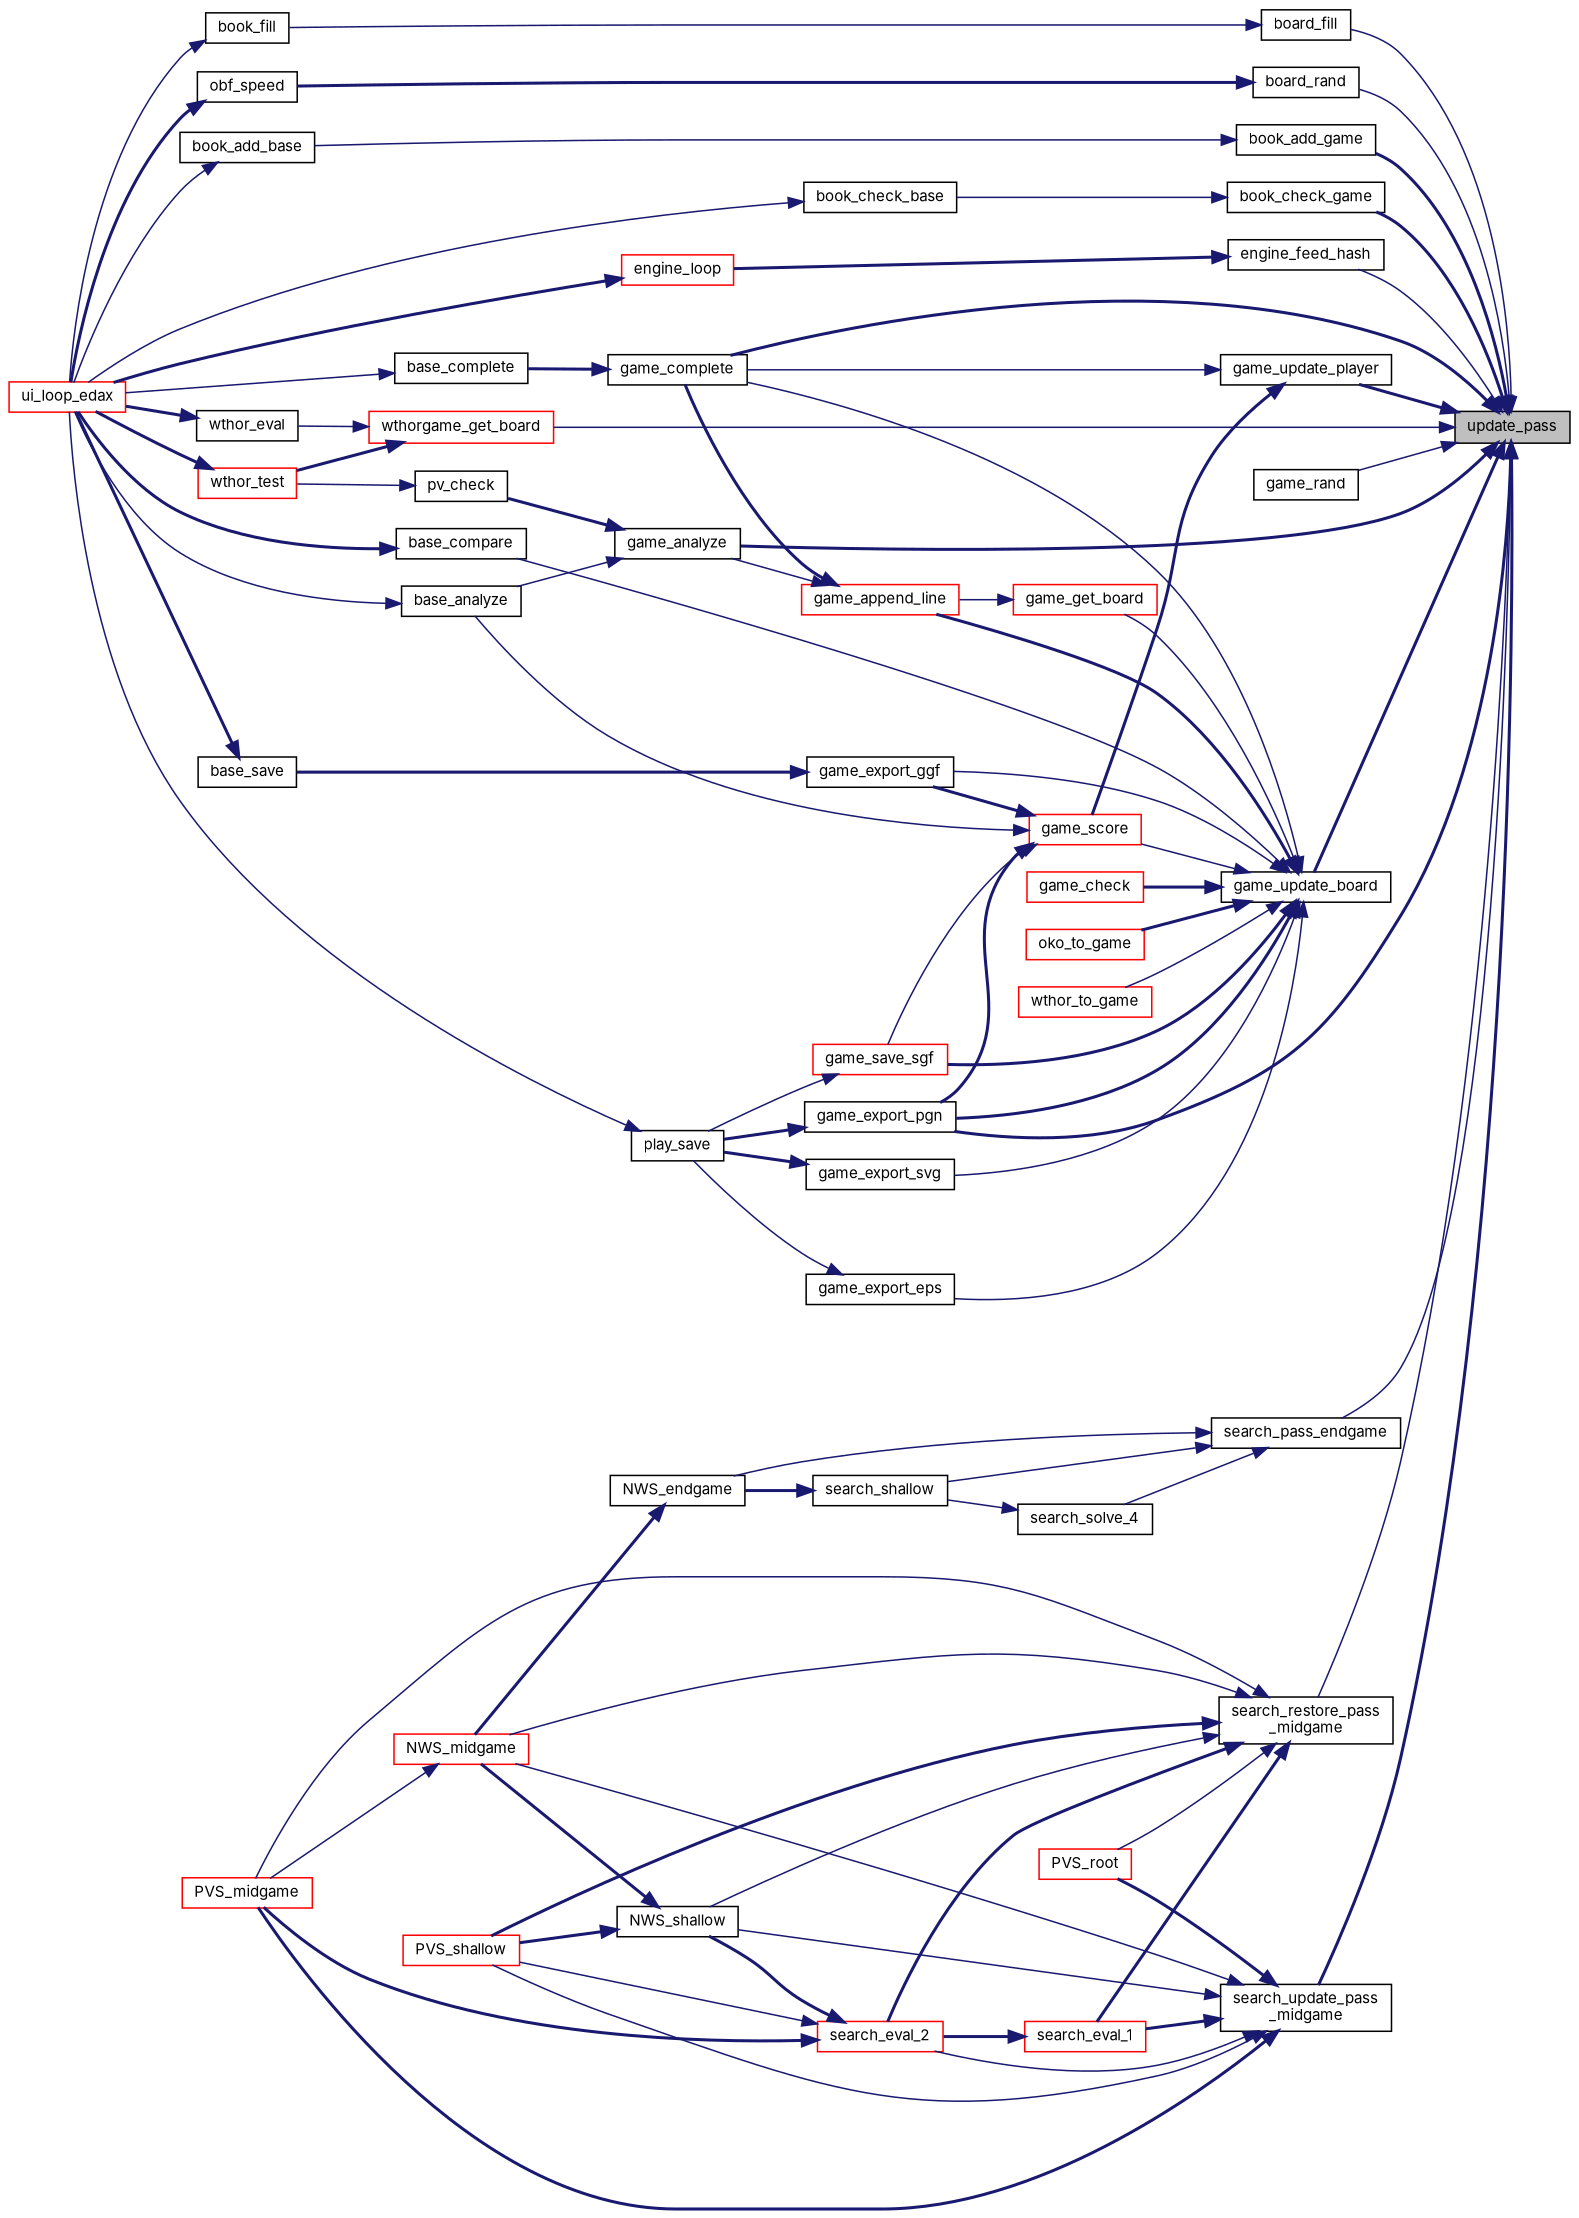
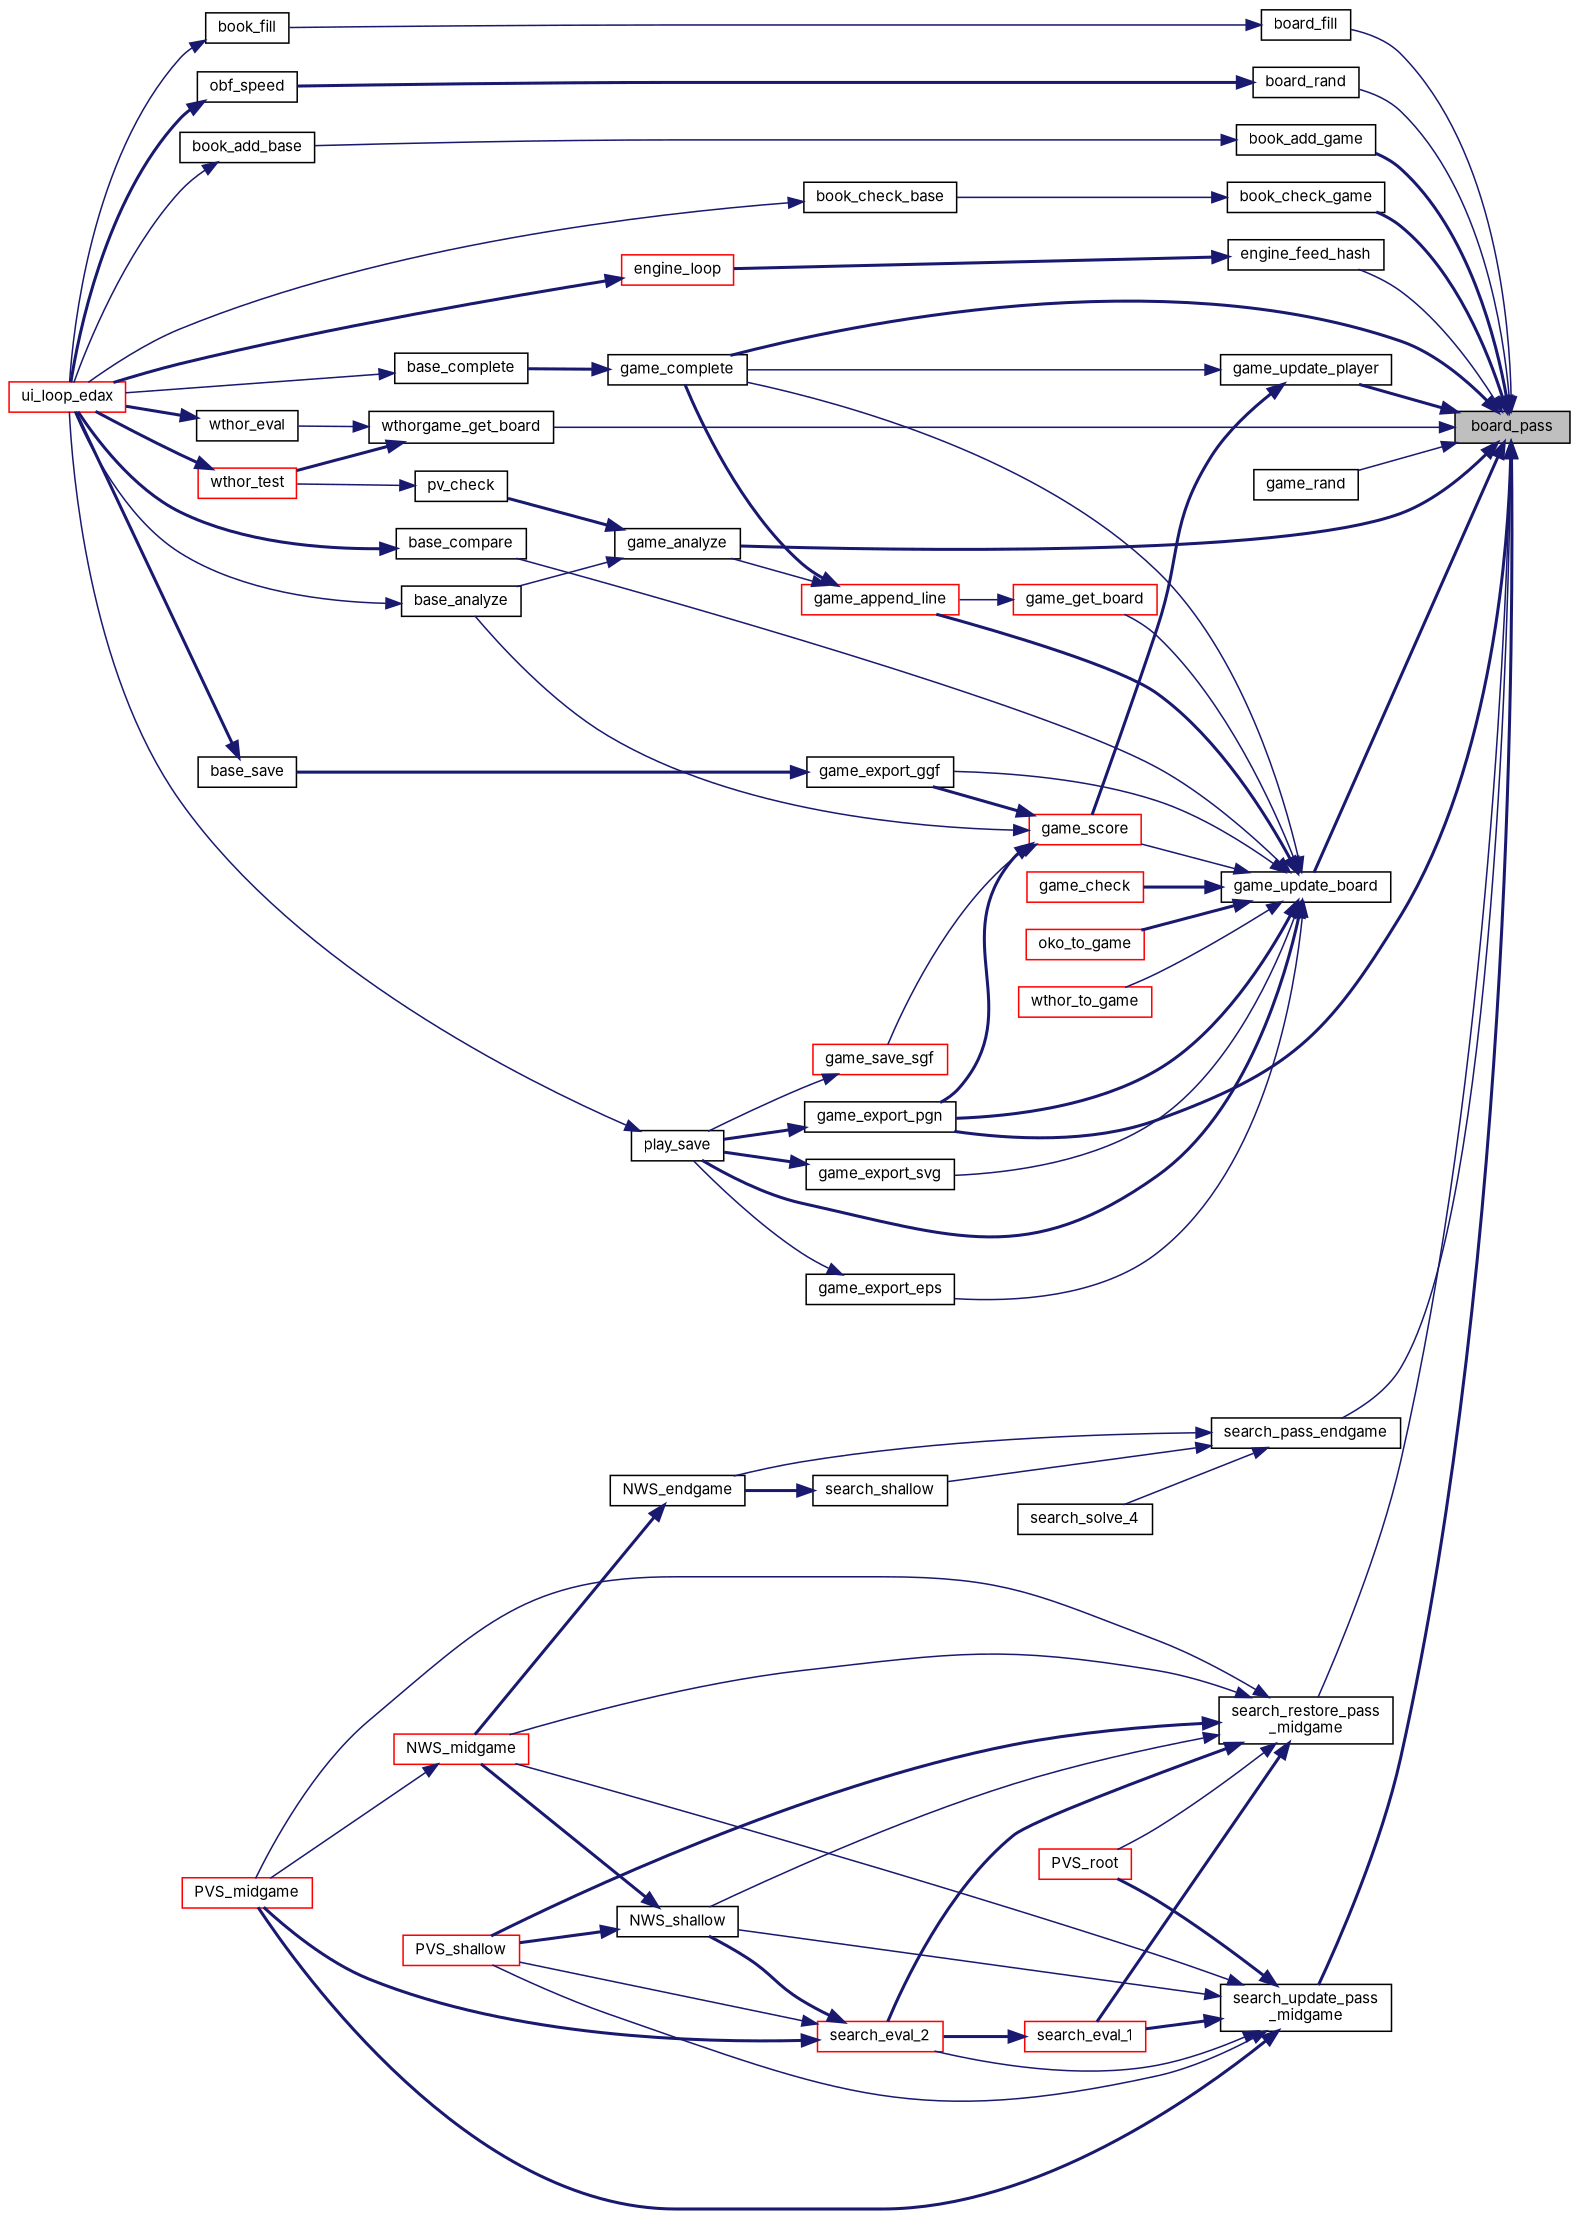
node "wthorgame_get_board": color red -> black
node "update_pass": label "update_pass" -> "board_pass"
edge "game_save_sgf" -> "game_update_board": now "play_save" -> "game_update_board"
edge "search_shallow" -> "search_solve_4": removed
